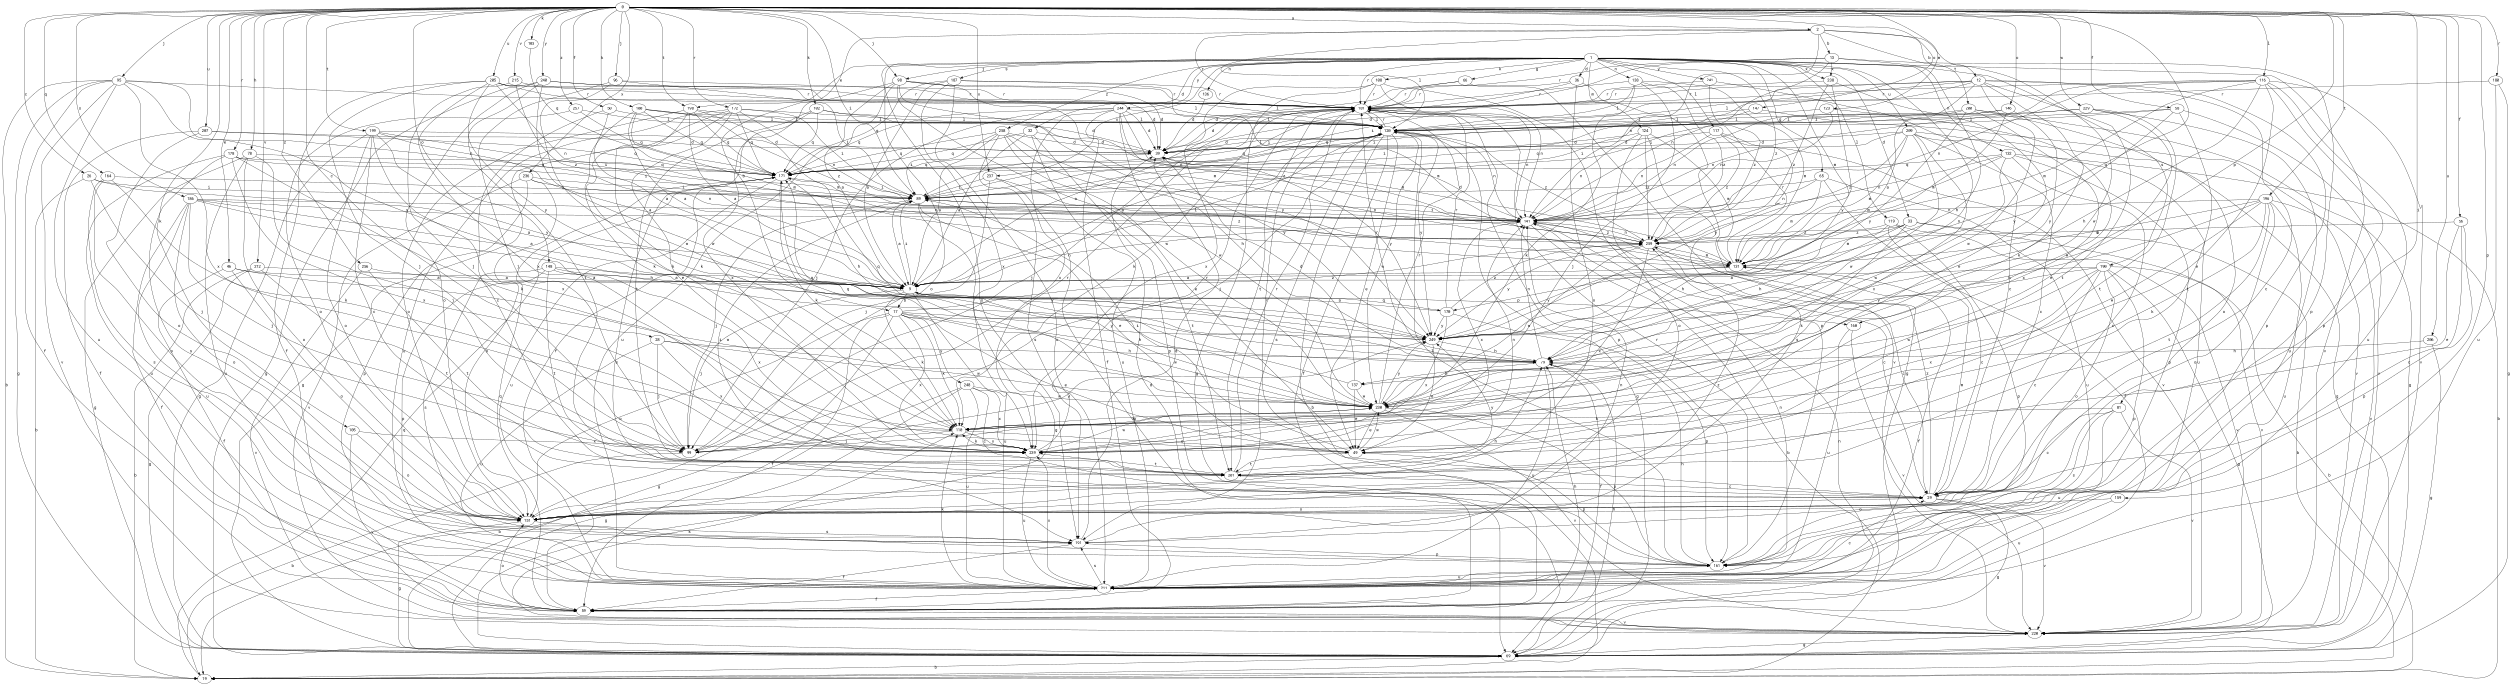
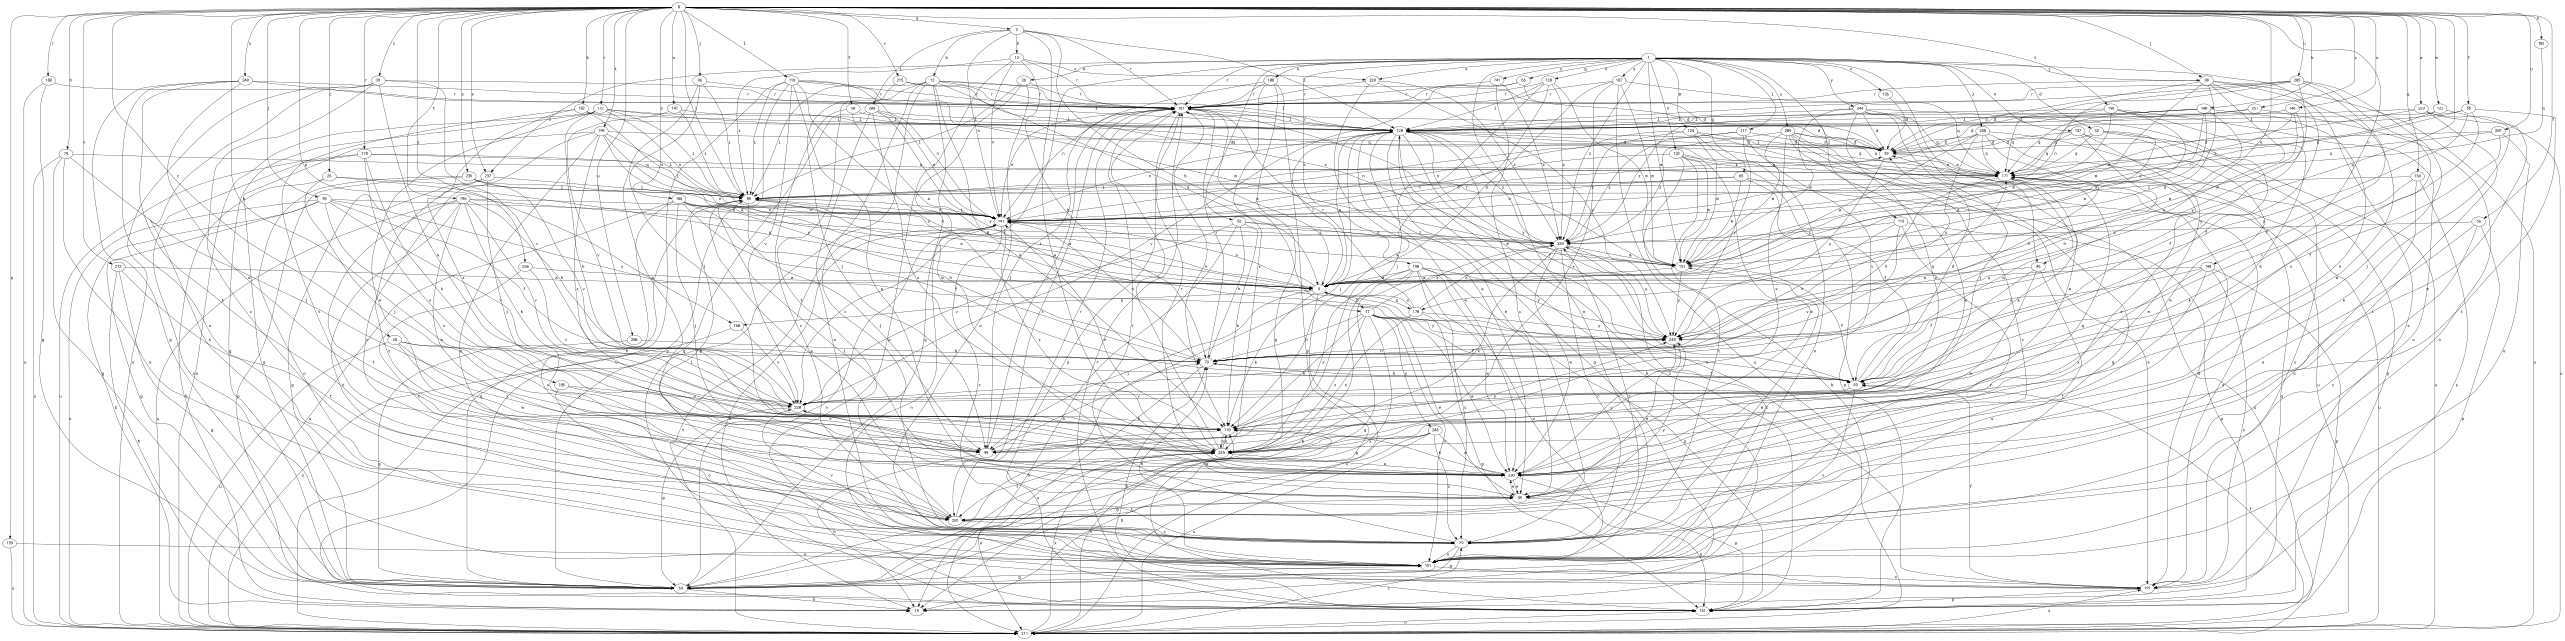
edge "1" -> "198": now "1" -> "46"
edge "95" -> "181": now "81" -> "181"
edge "79" -> "137": reversed
